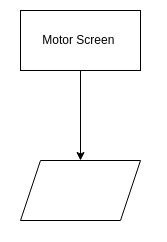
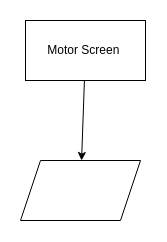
node "Motor Screen": moved (81, 41) -> (86, 51)
